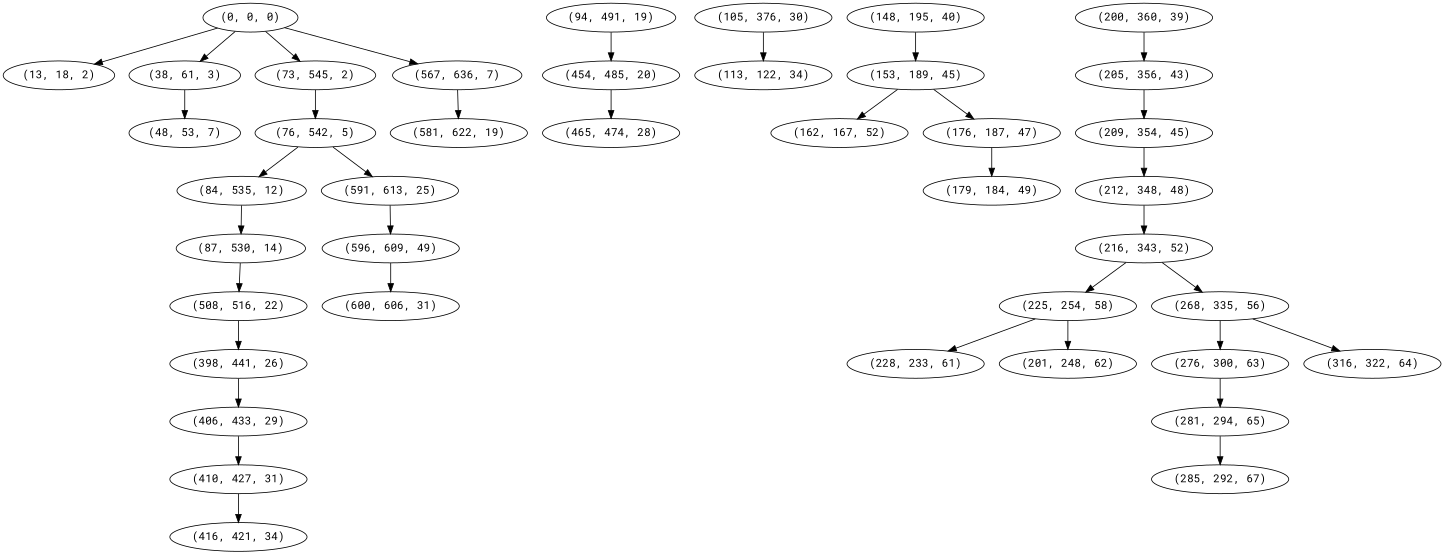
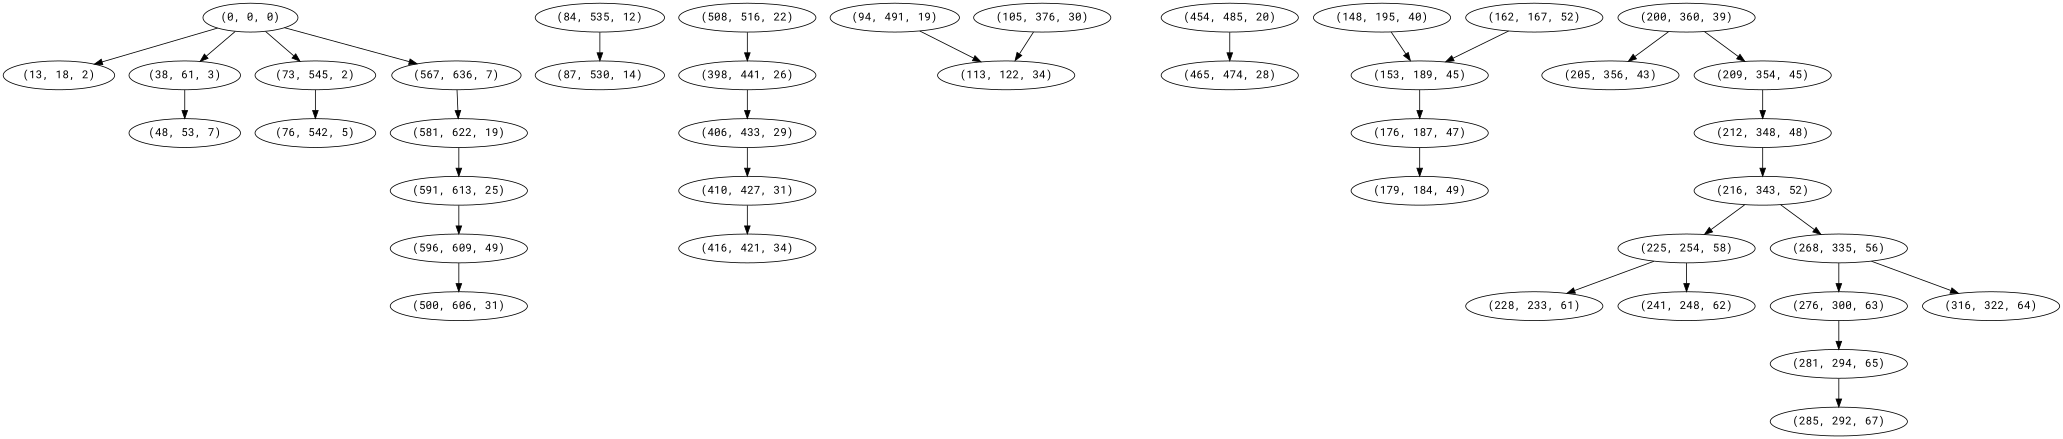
edge "(94, 491, 19)" -> "(454, 485, 20)": now "(94, 491, 19)" -> "(113, 122, 34)"
edge "(205, 356, 43)" -> "(209, 354, 45)": now "(200, 360, 39)" -> "(209, 354, 45)"
edge "(153, 189, 45)" -> "(162, 167, 52)": reversed
edge "(76, 542, 5)" -> "(84, 535, 12)": removed
edge "(76, 542, 5)" -> "(591, 613, 25)": now "(581, 622, 19)" -> "(591, 613, 25)"
edge "(87, 530, 14)" -> "(508, 516, 22)": removed
node "(600, 606, 31)": label "(600, 606, 31)" -> "(500, 606, 31)"
node "(201, 248, 62)": label "(201, 248, 62)" -> "(241, 248, 62)"
